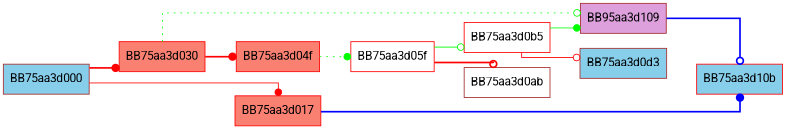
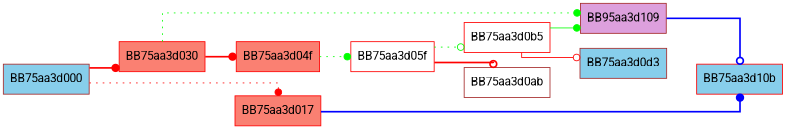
edge "BB75aa3d030" -> "BB95aa3d109": arrowhead odot -> dot
edge "BB75aa3d05f" -> "BB75aa3d0b5": style solid -> dotted
edge "BB75aa3d000" -> "BB75aa3d017": style solid -> dotted
